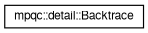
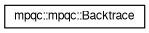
node "mpqc::detail::Backtrace": label "mpqc::detail::Backtrace" -> "mpqc::mpqc::Backtrace"
